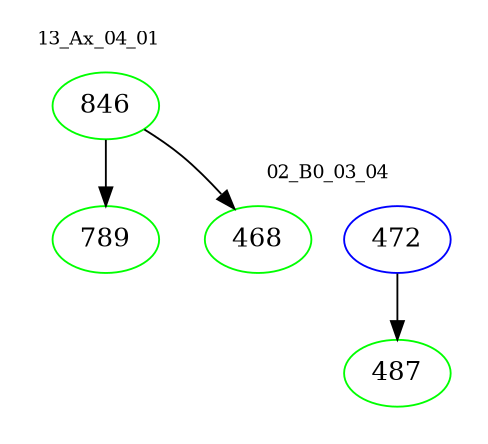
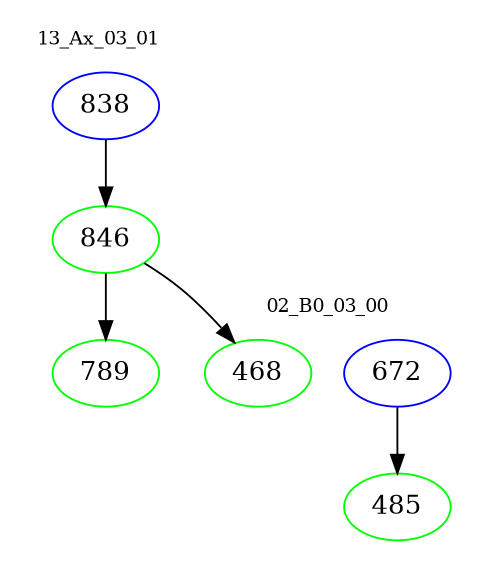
cluster "13_Ax_04_01": label "13_Ax_04_01" -> "13_Ax_03_01"
node "838": added
cluster "02_B0_03_04": label "02_B0_03_04" -> "02_B0_03_00"
node "472": label "472" -> "672"
node "487": label "487" -> "485"
